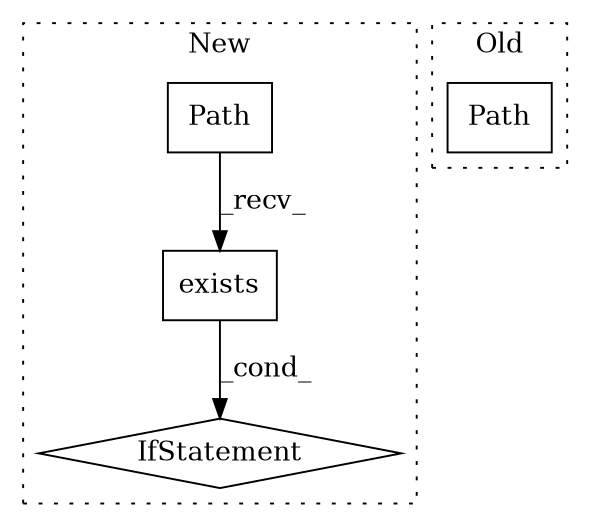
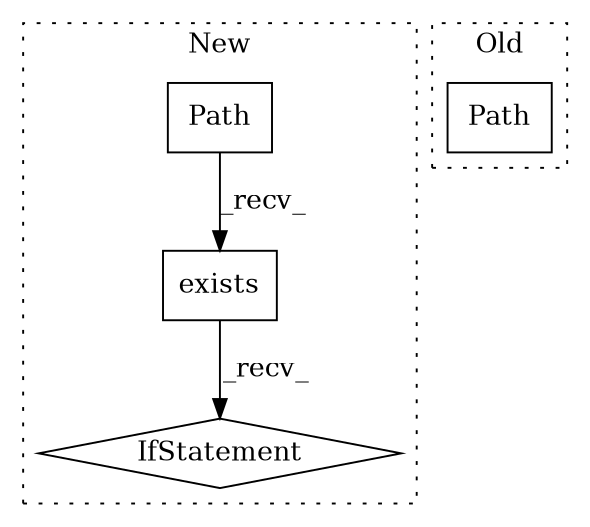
edge "exists" -> "IfStatement": label "_cond_" -> "_recv_"
